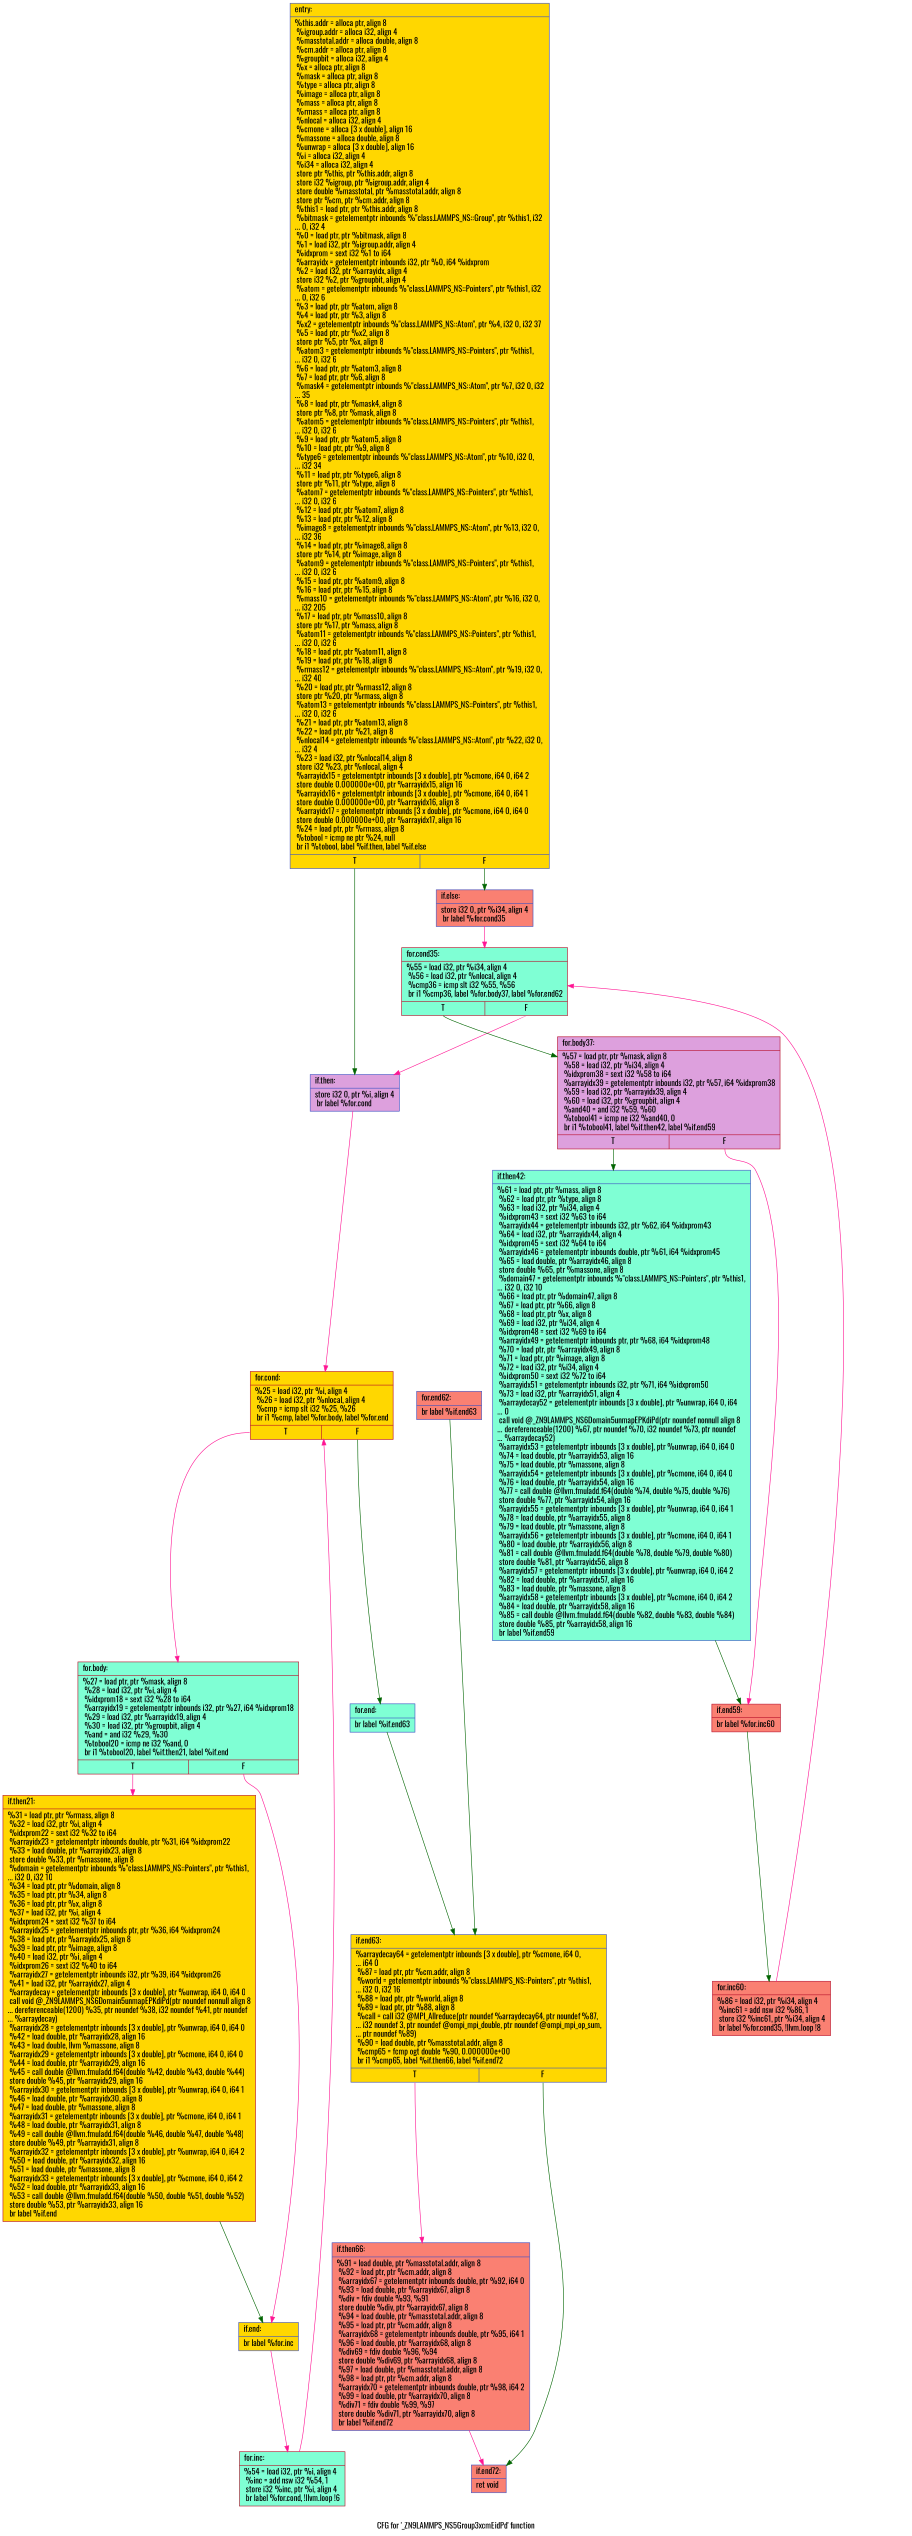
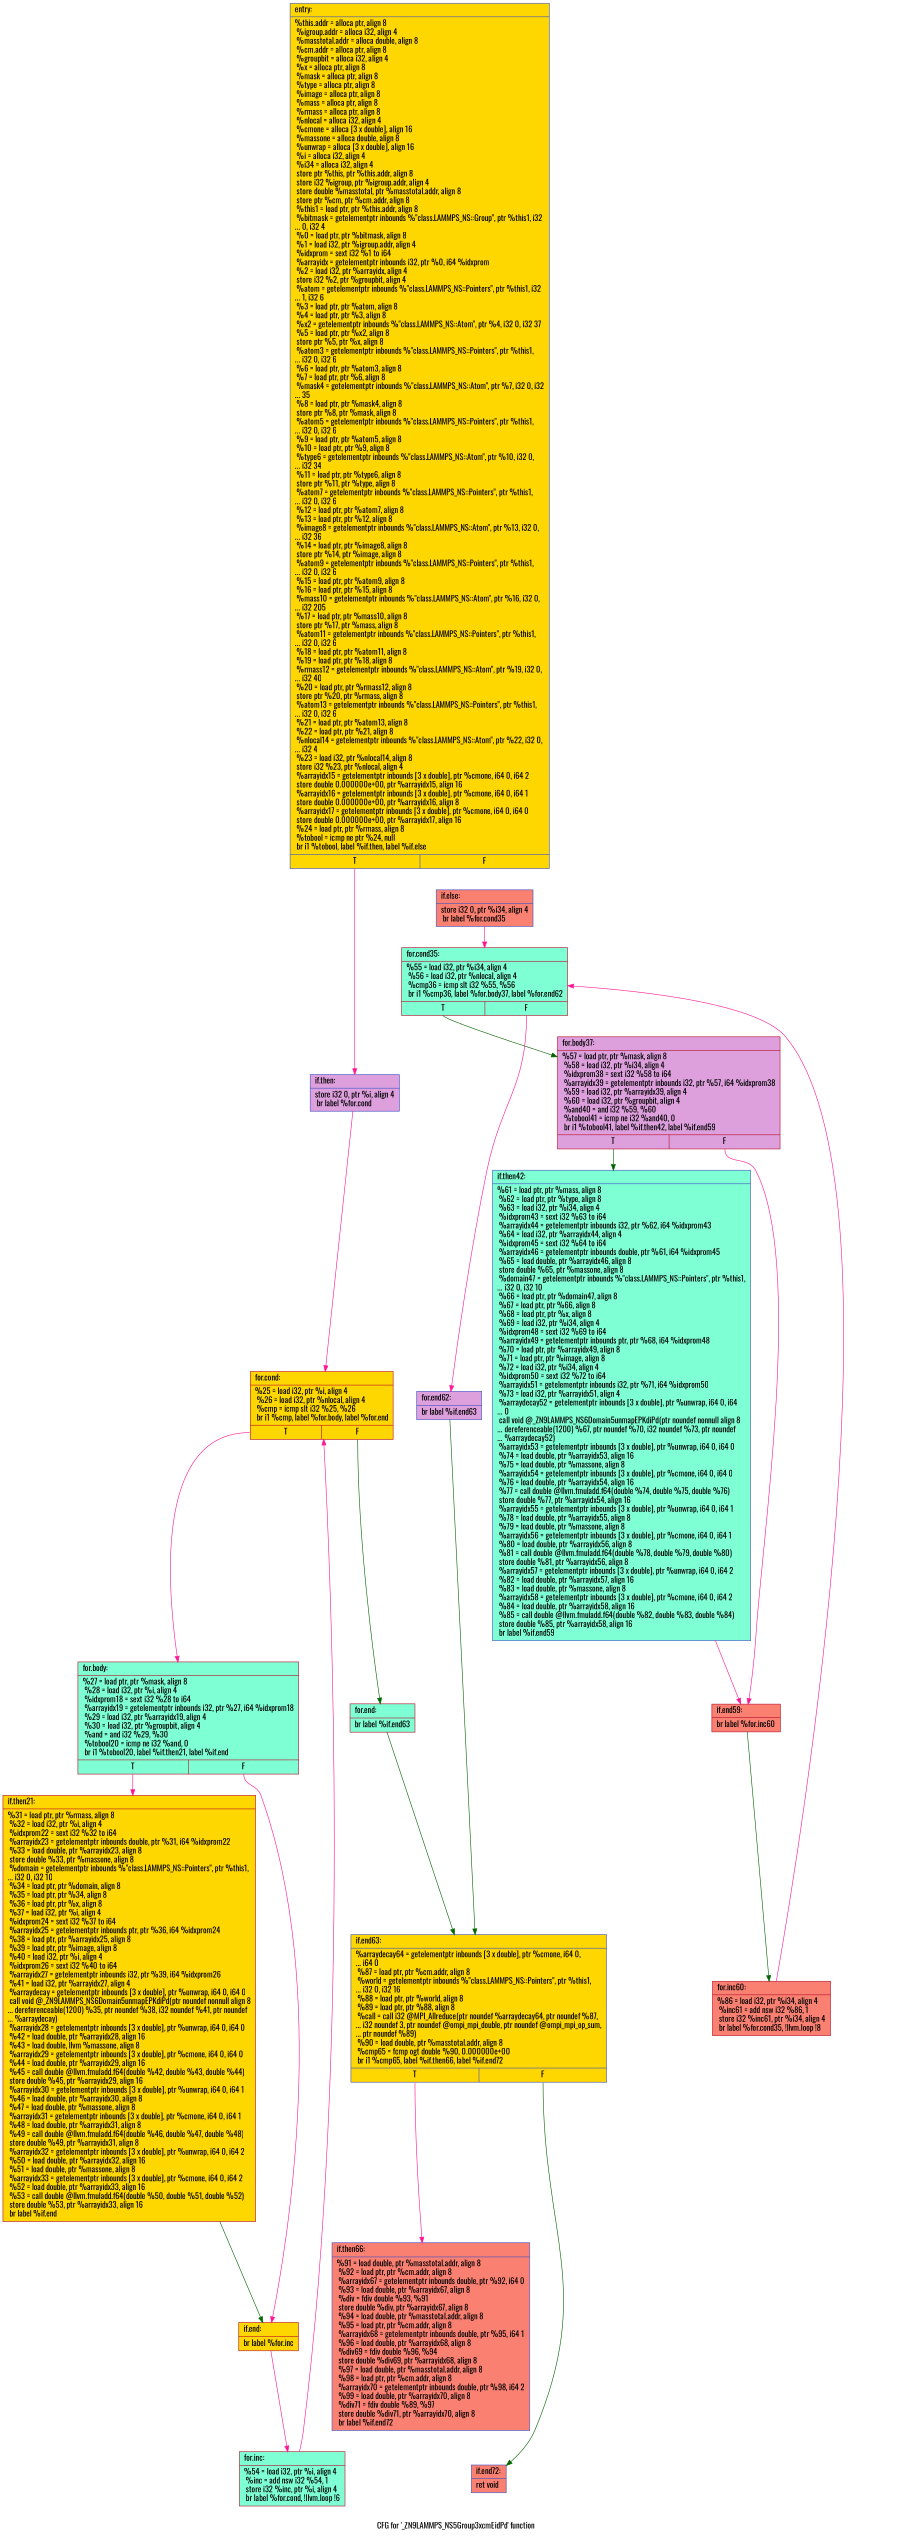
node "entry:": text "... 0, i32 6" -> "... 1, i32 6"
edge "entry:" -> "if.else:": removed
edge "entry:" -> "if.then:": color darkgreen -> deeppink
edge "for.cond35:" -> "if.then:": now "for.cond35:" -> "for.end62:"
node "for.end62:": fillcolor salmon -> plum
edge "if.then42:" -> "if.end59:": color darkgreen -> deeppink
node "for.end:": color #3d50c3ff -> #b70d28ff
node "if.end:": color #3d50c3ff -> #b70d28ff
node "if.then66:": text "%div71 = fdiv double %99, %97" -> "%div71 = fdiv double %89, %97"
edge "if.then66:" -> "if.end72:": removed
